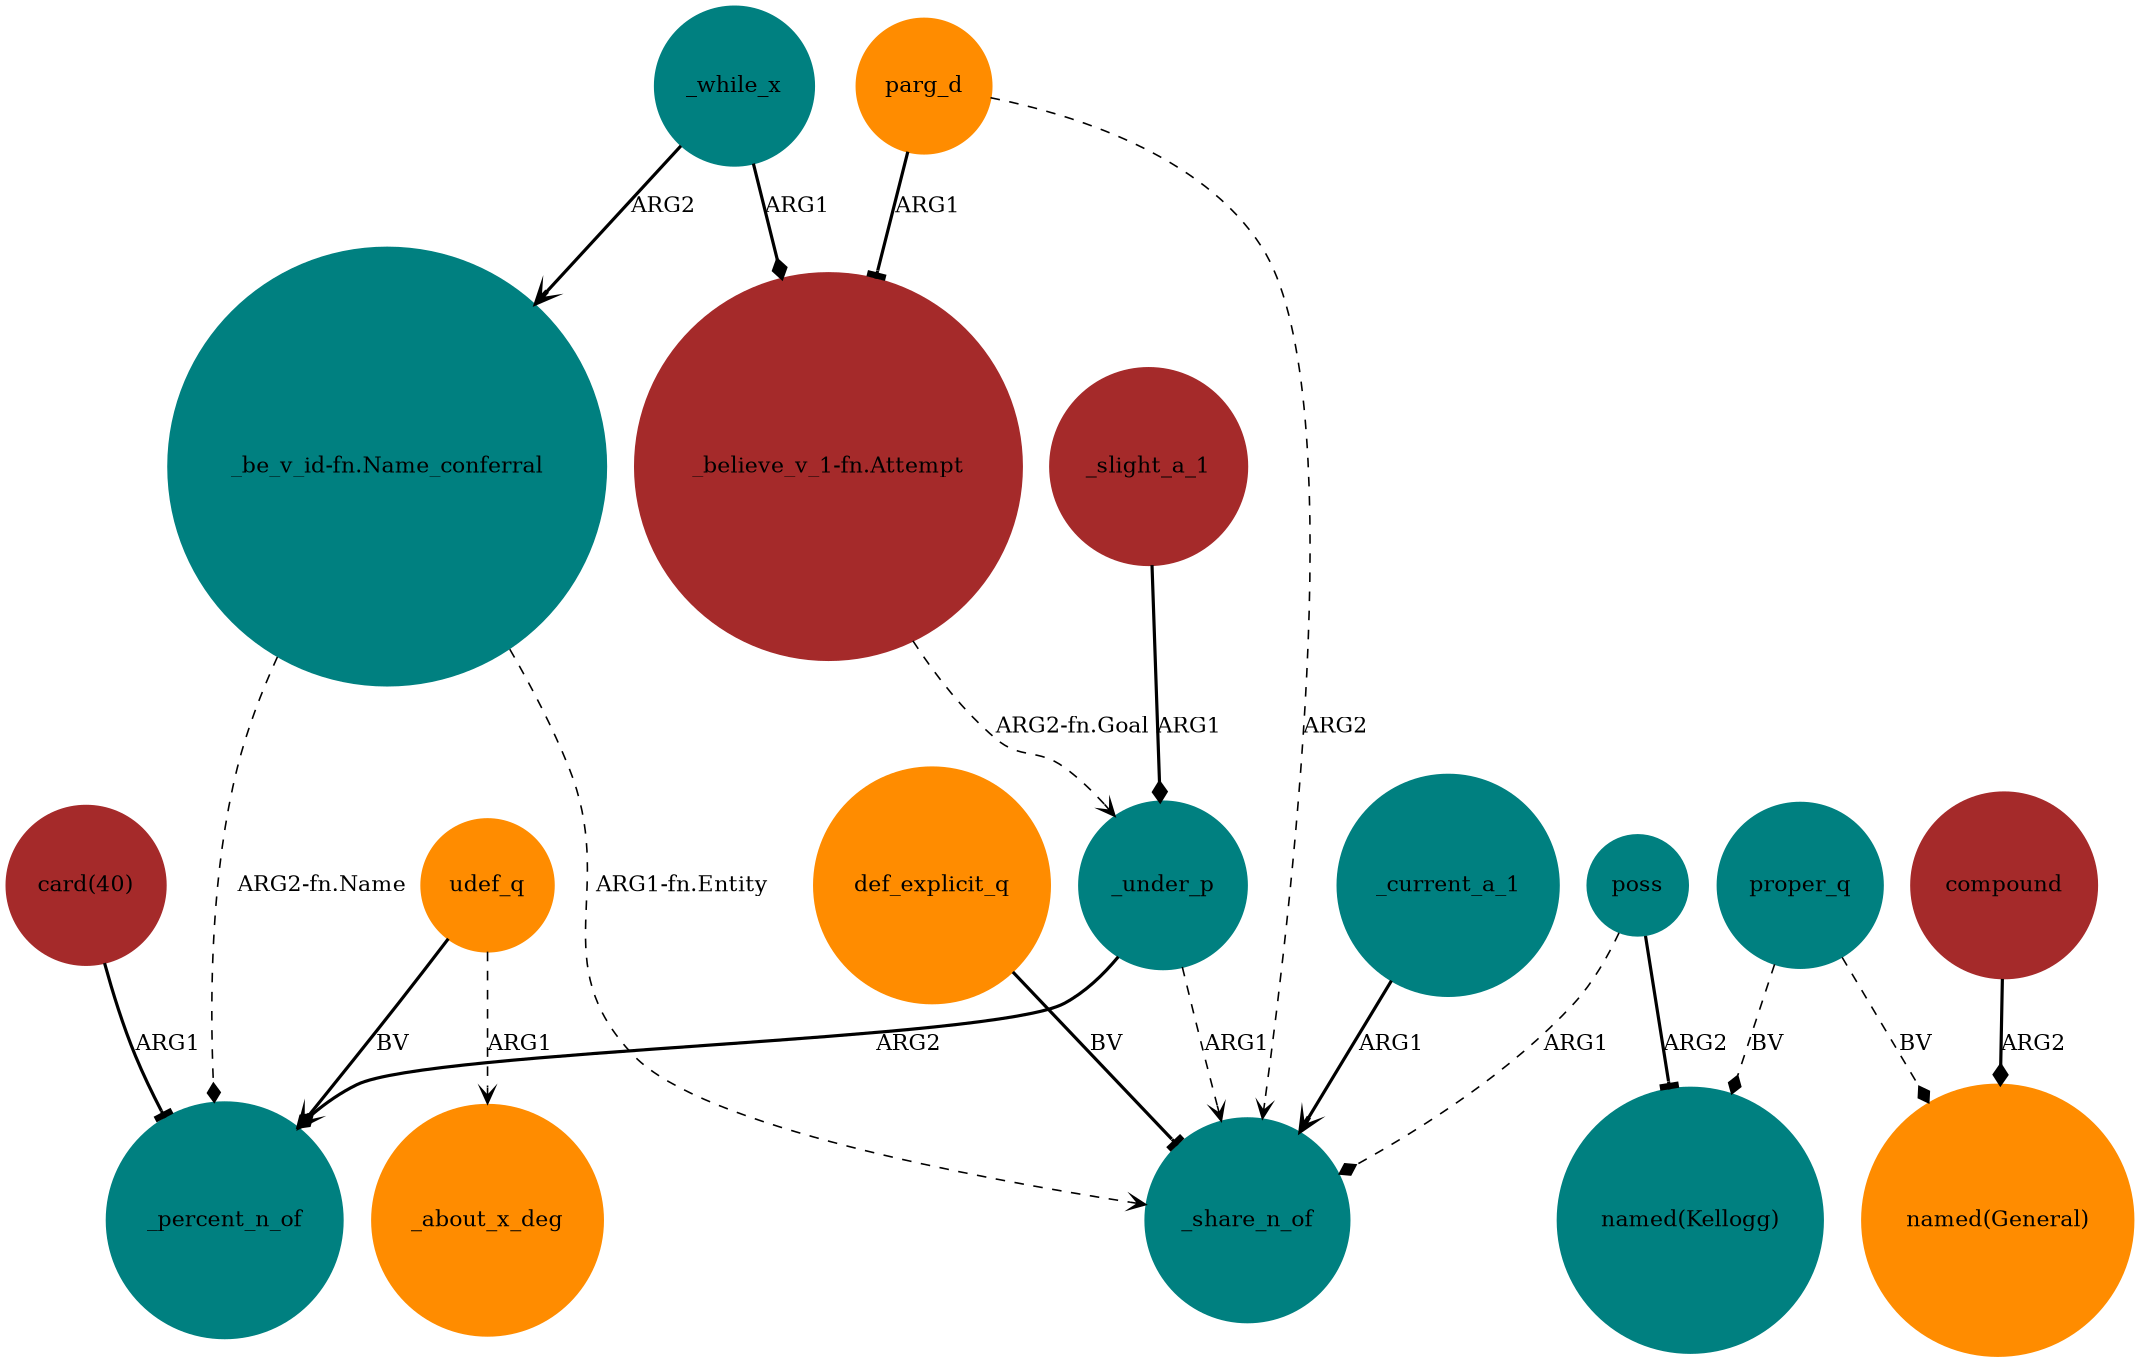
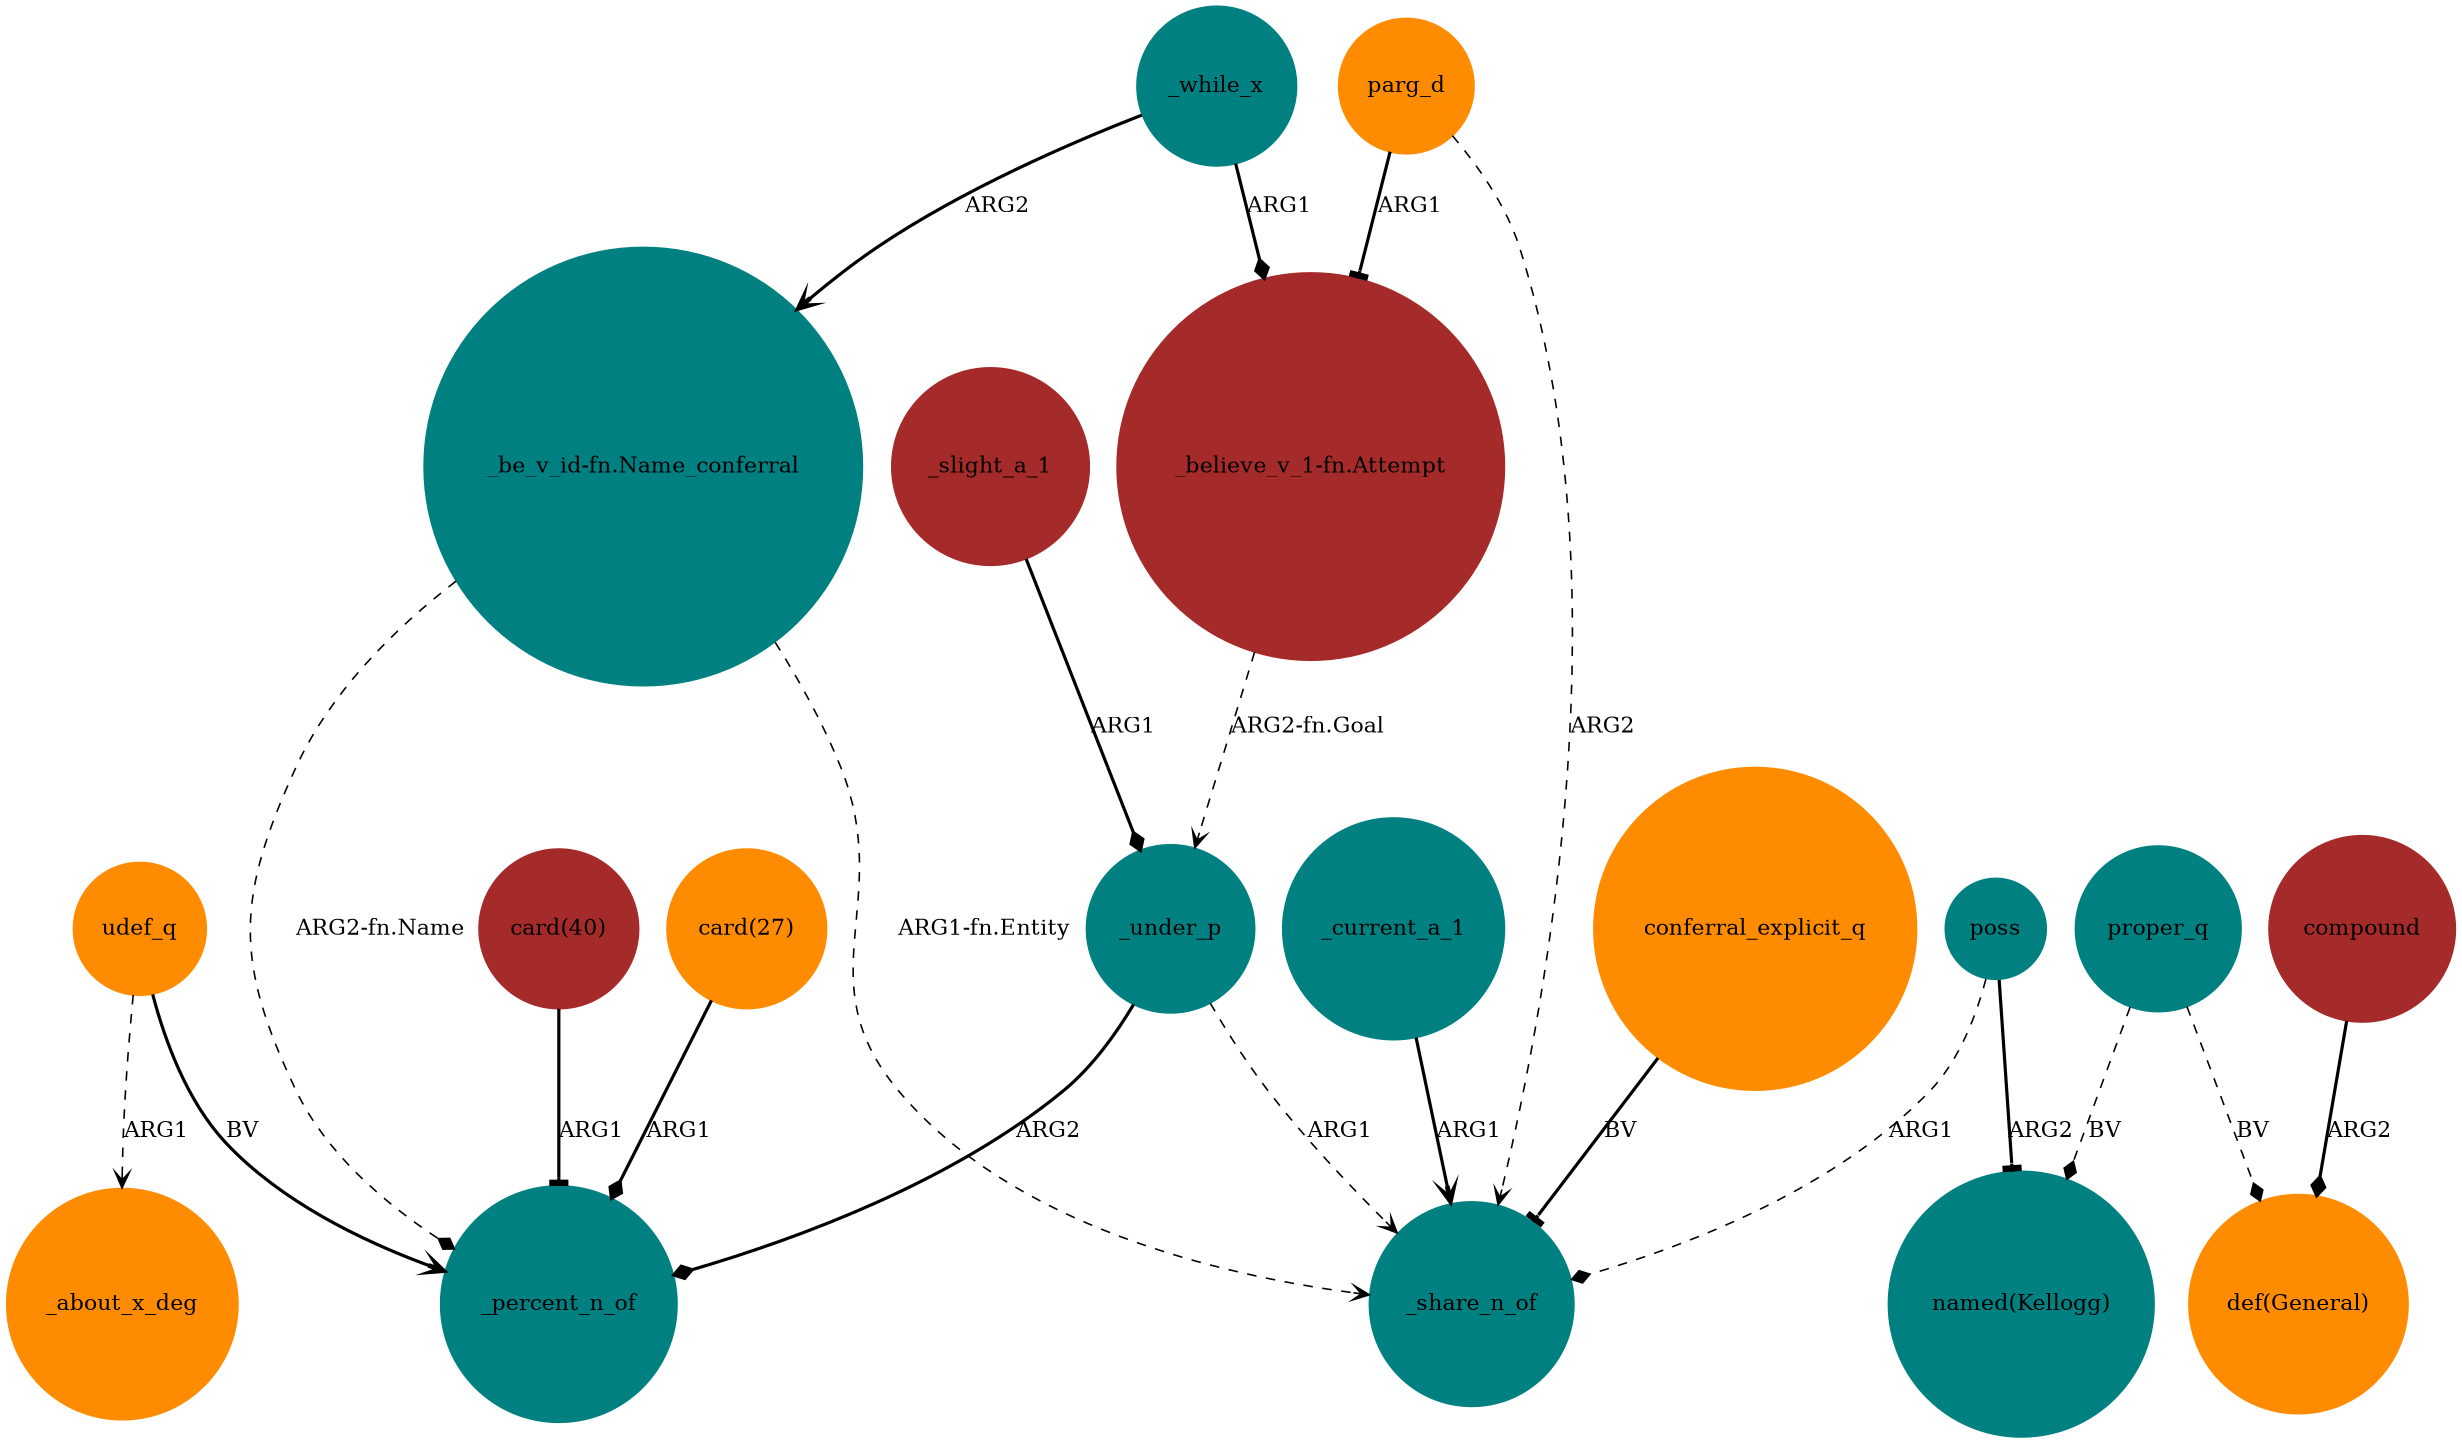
node "def_explicit_q": label "def_explicit_q" -> "conferral_explicit_q"
node "card(27)": added
node "named(General)": label "named(General)" -> "def(General)"
